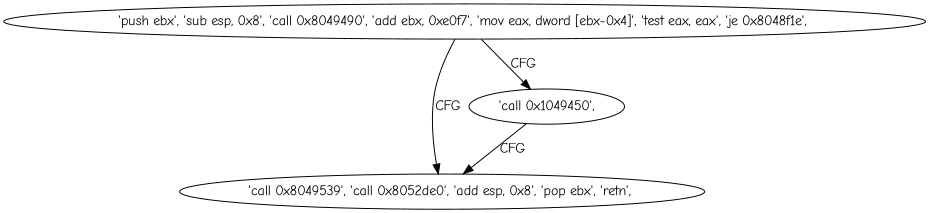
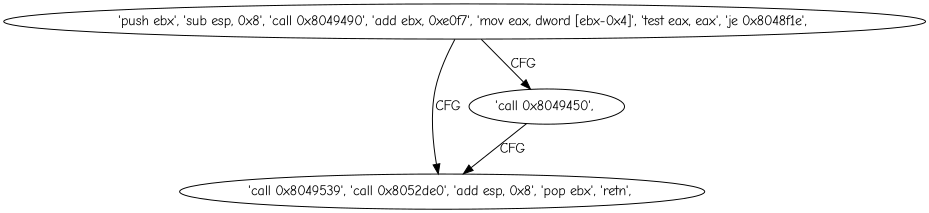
node "'call 0x1049450',": label "'call 0x1049450'," -> "'call 0x8049450',"
